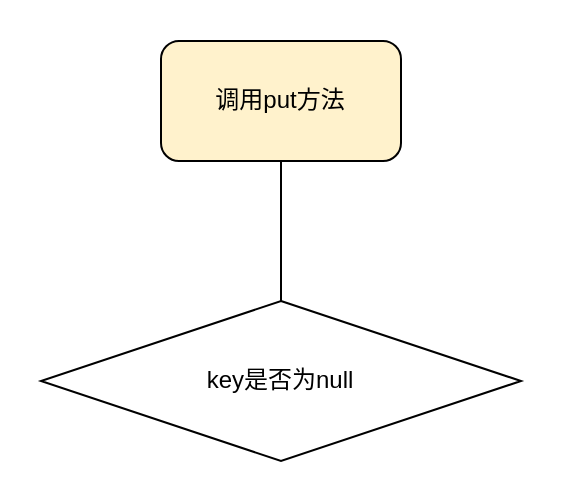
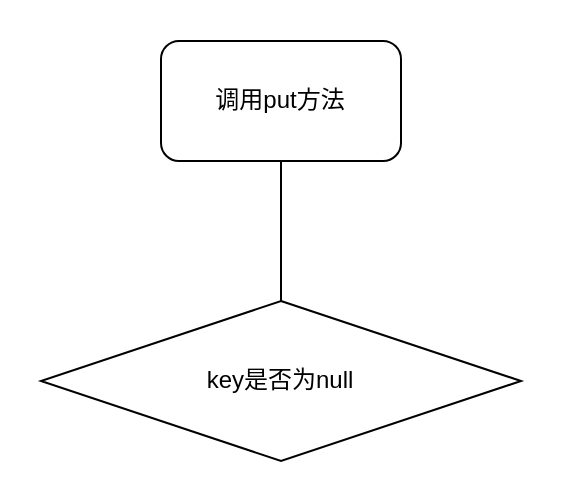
node "调用put方法": fillcolor #fff2cc -> #ffffff
